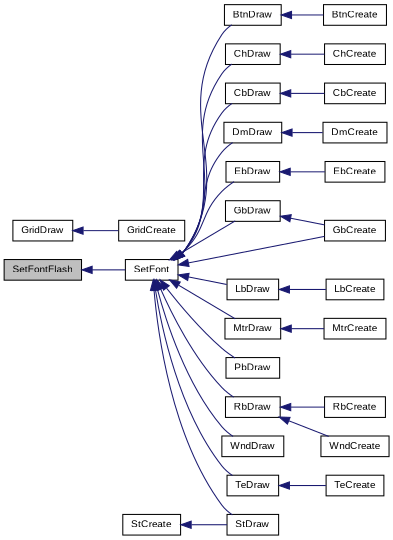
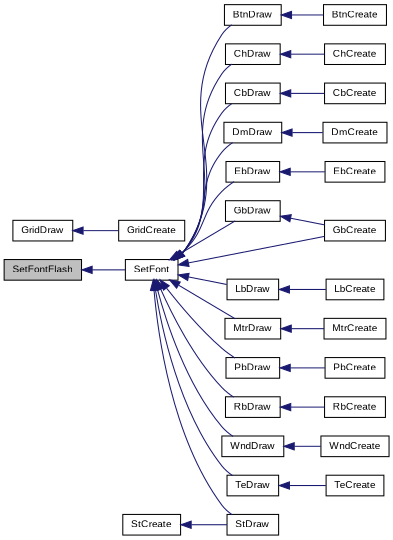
node "PbCreate": added
edge "WndCreate" -> "RbDraw": now "WndCreate" -> "WndDraw"
